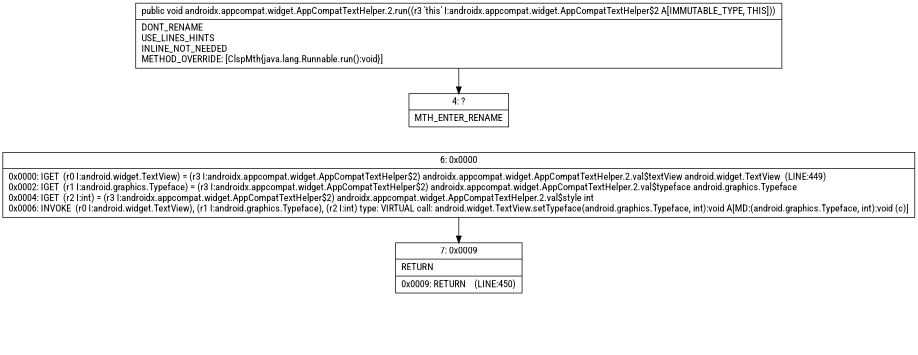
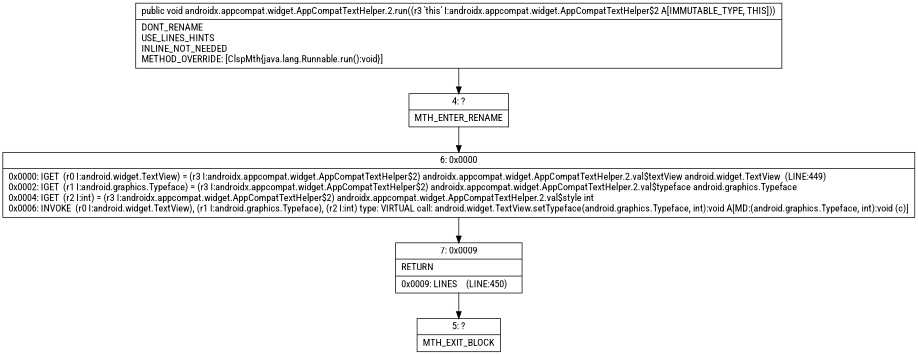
edge "4: ?" -> "6: 0x0000": added
node "7: 0x0009": text "0x0009: RETURN    (LINE:450)" -> "0x0009: LINES    (LINE:450)"
node "5: ?": added
